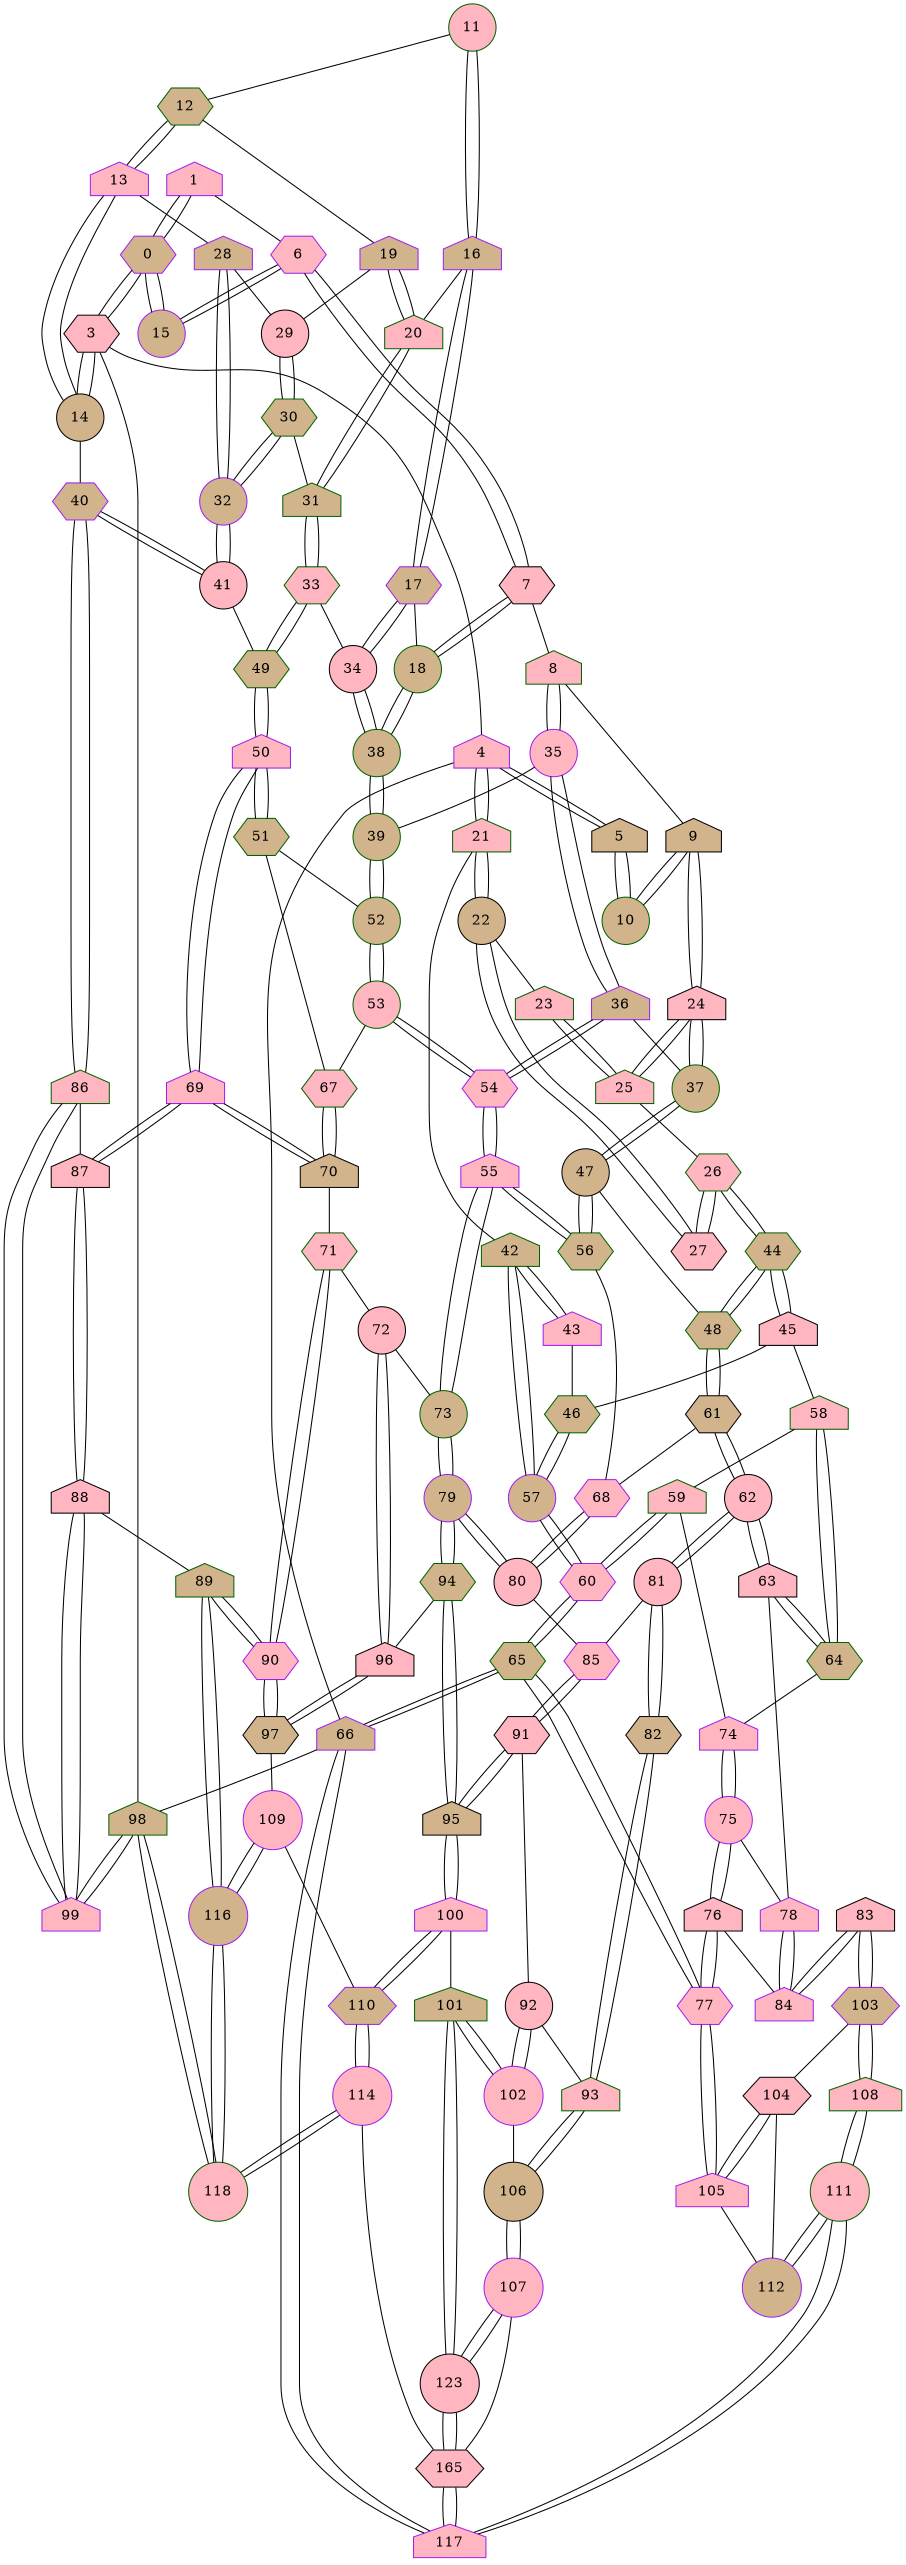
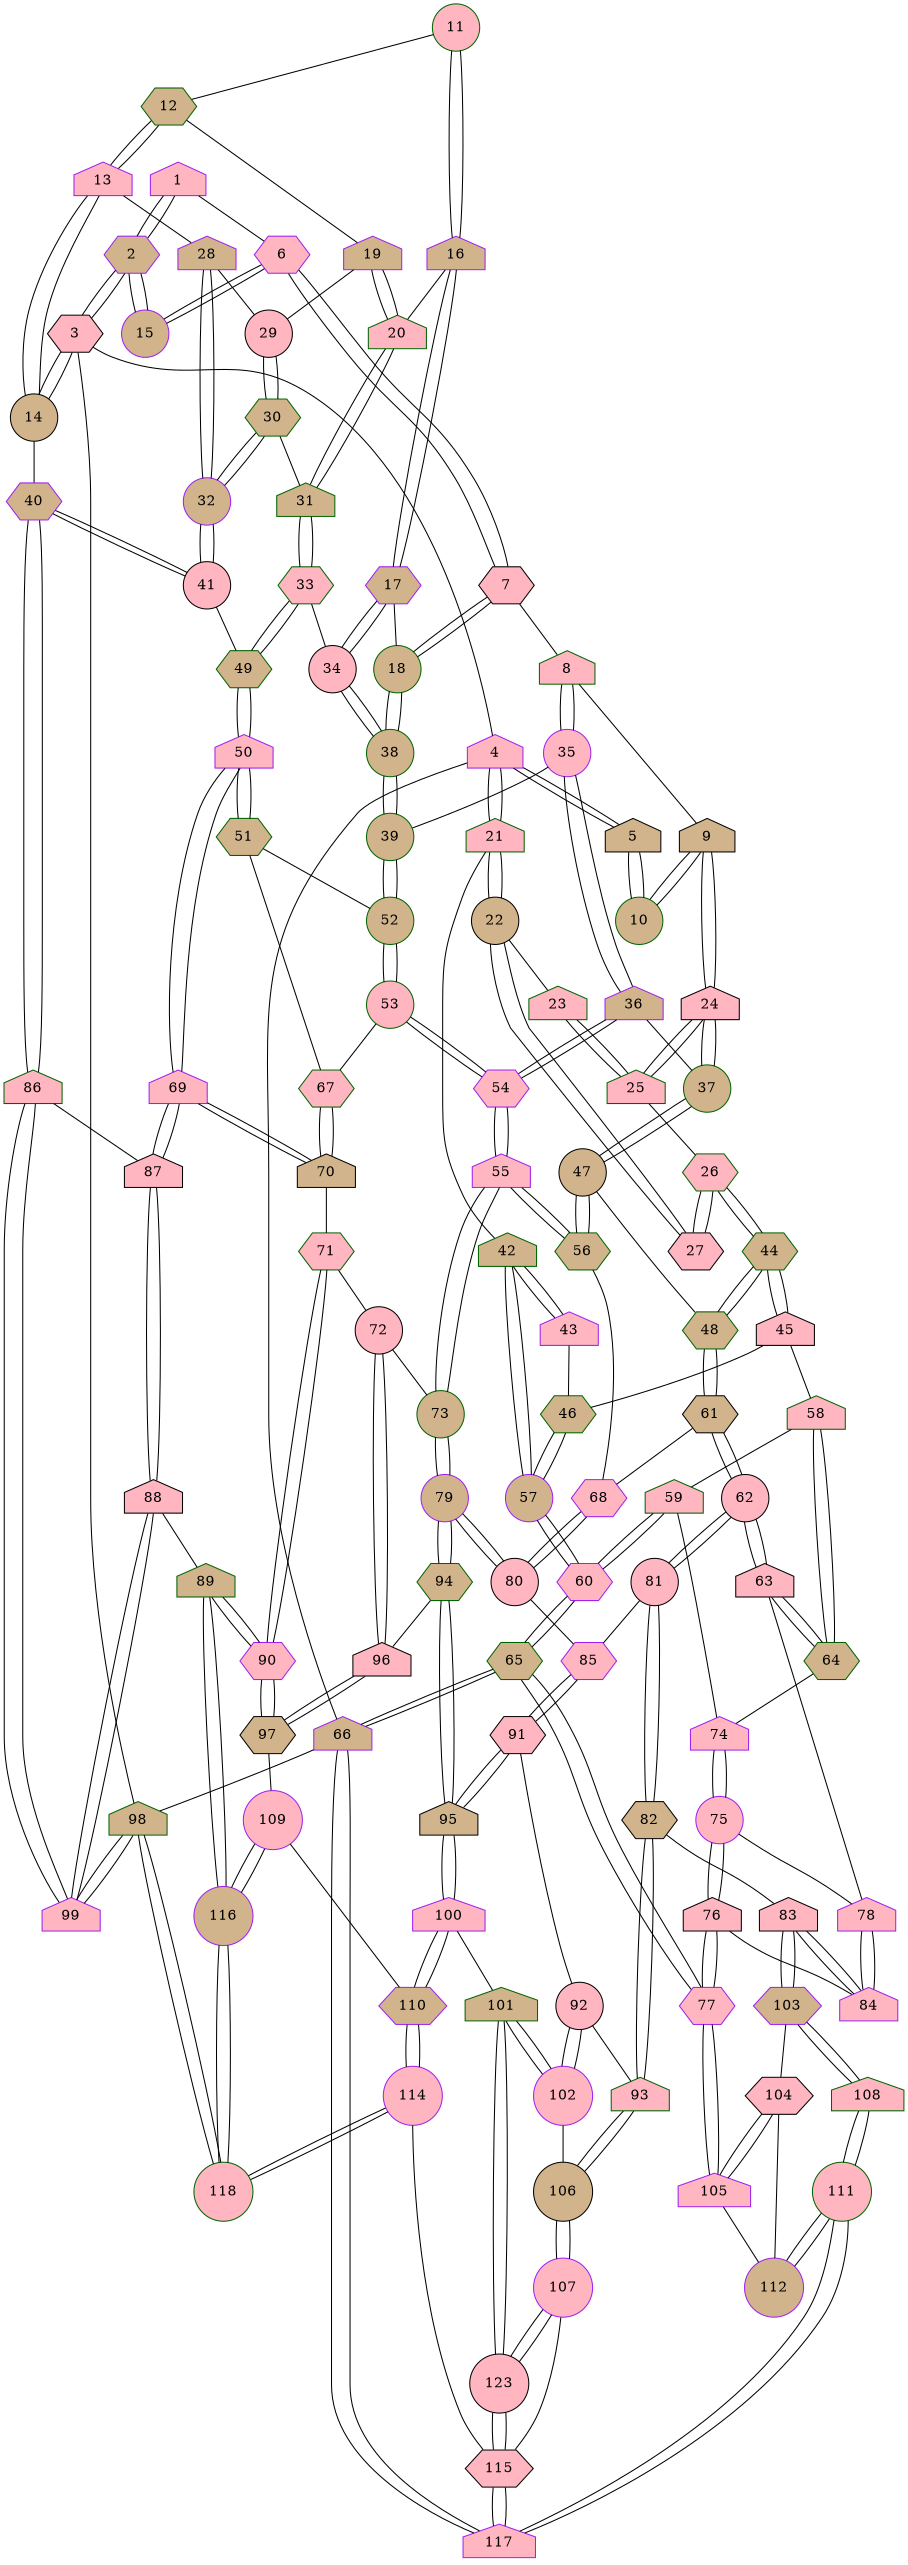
node "0": label "0" -> "2"
edge "82" -- "83": added
node "165": label "165" -> "115"
